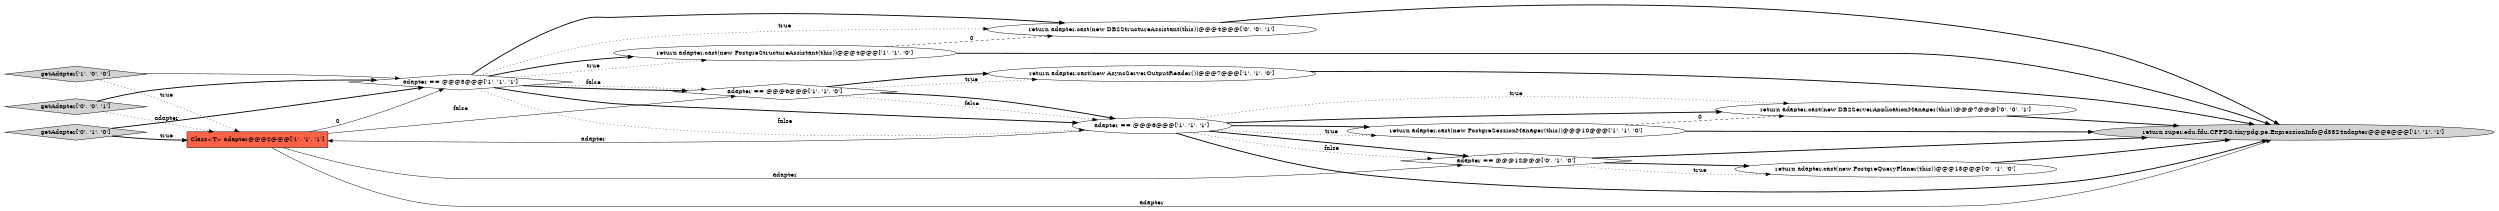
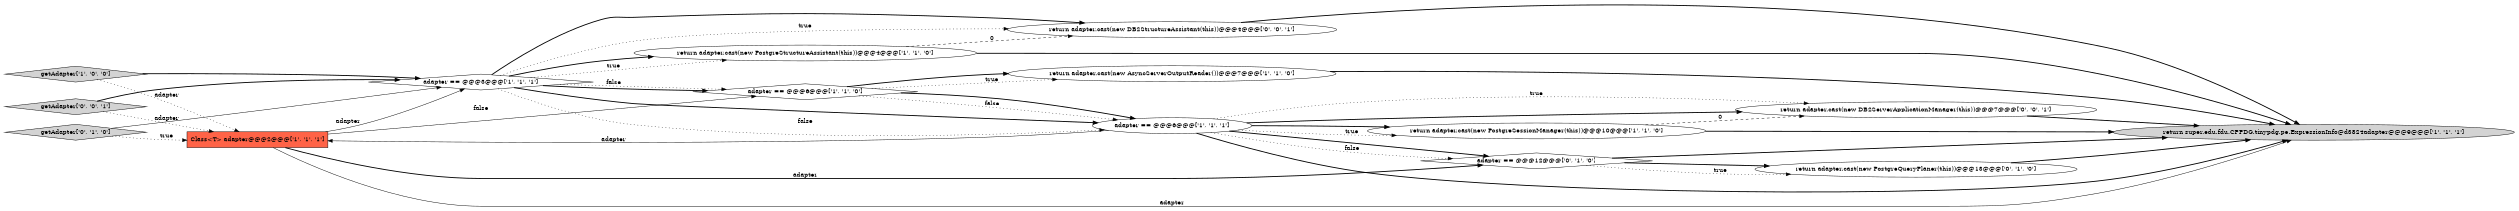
edge "getAdapter['1', '0', '0']" -> "adapter == @@@3@@@['1', '1', '1']": style solid -> bold
edge "getAdapter['1', '0', '0']" -> "Class<T> adapter@@@2@@@['1', '1', '1']": label "true" -> "adapter"
edge "getAdapter['0', '1', '0']" -> "adapter == @@@3@@@['1', '1', '1']": style bold -> solid
edge "Class<T> adapter@@@2@@@['1', '1', '1']" -> "adapter == @@@3@@@['1', '1', '1']": label "0" -> "adapter"
edge "getAdapter['0', '1', '0']" -> "Class<T> adapter@@@2@@@['1', '1', '1']": style bold -> dotted
edge "Class<T> adapter@@@2@@@['1', '1', '1']" -> "adapter == @@@12@@@['0', '1', '0']": style solid -> bold
